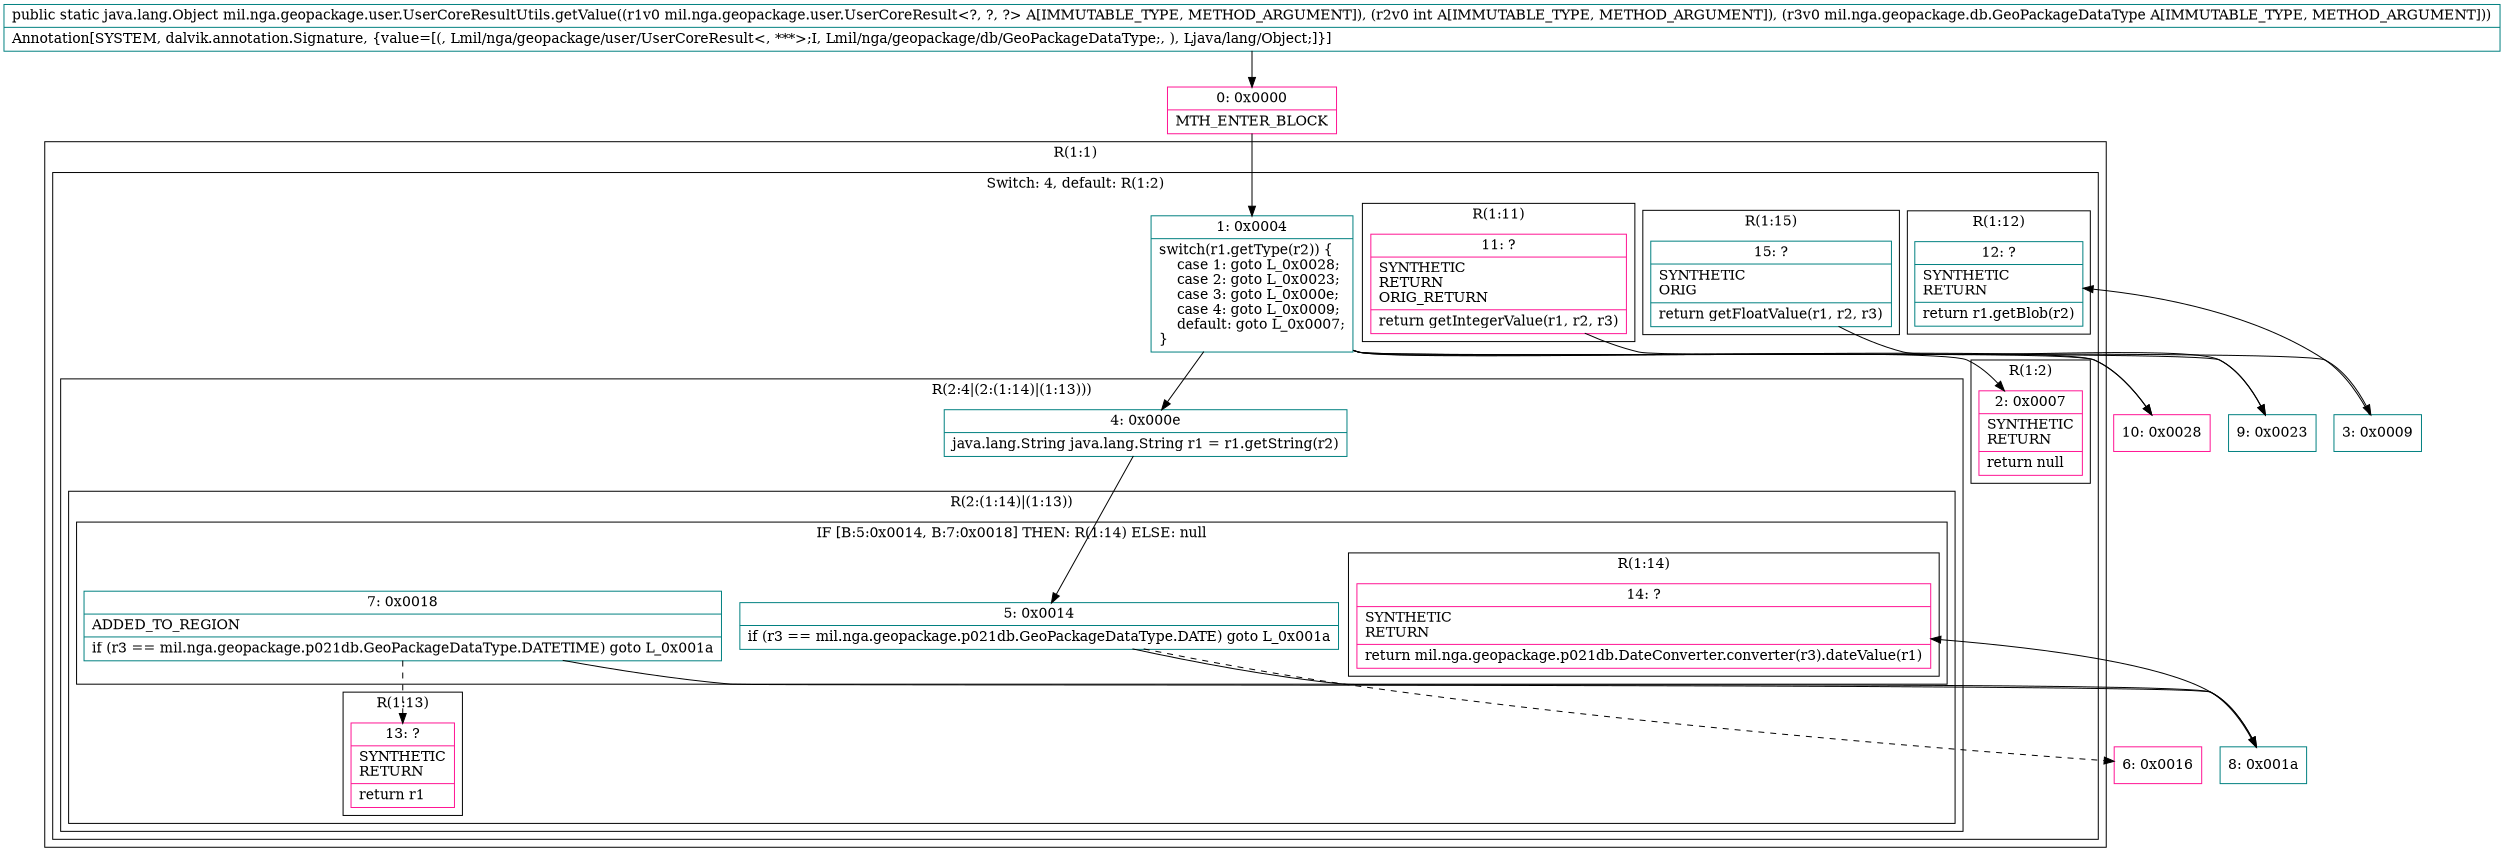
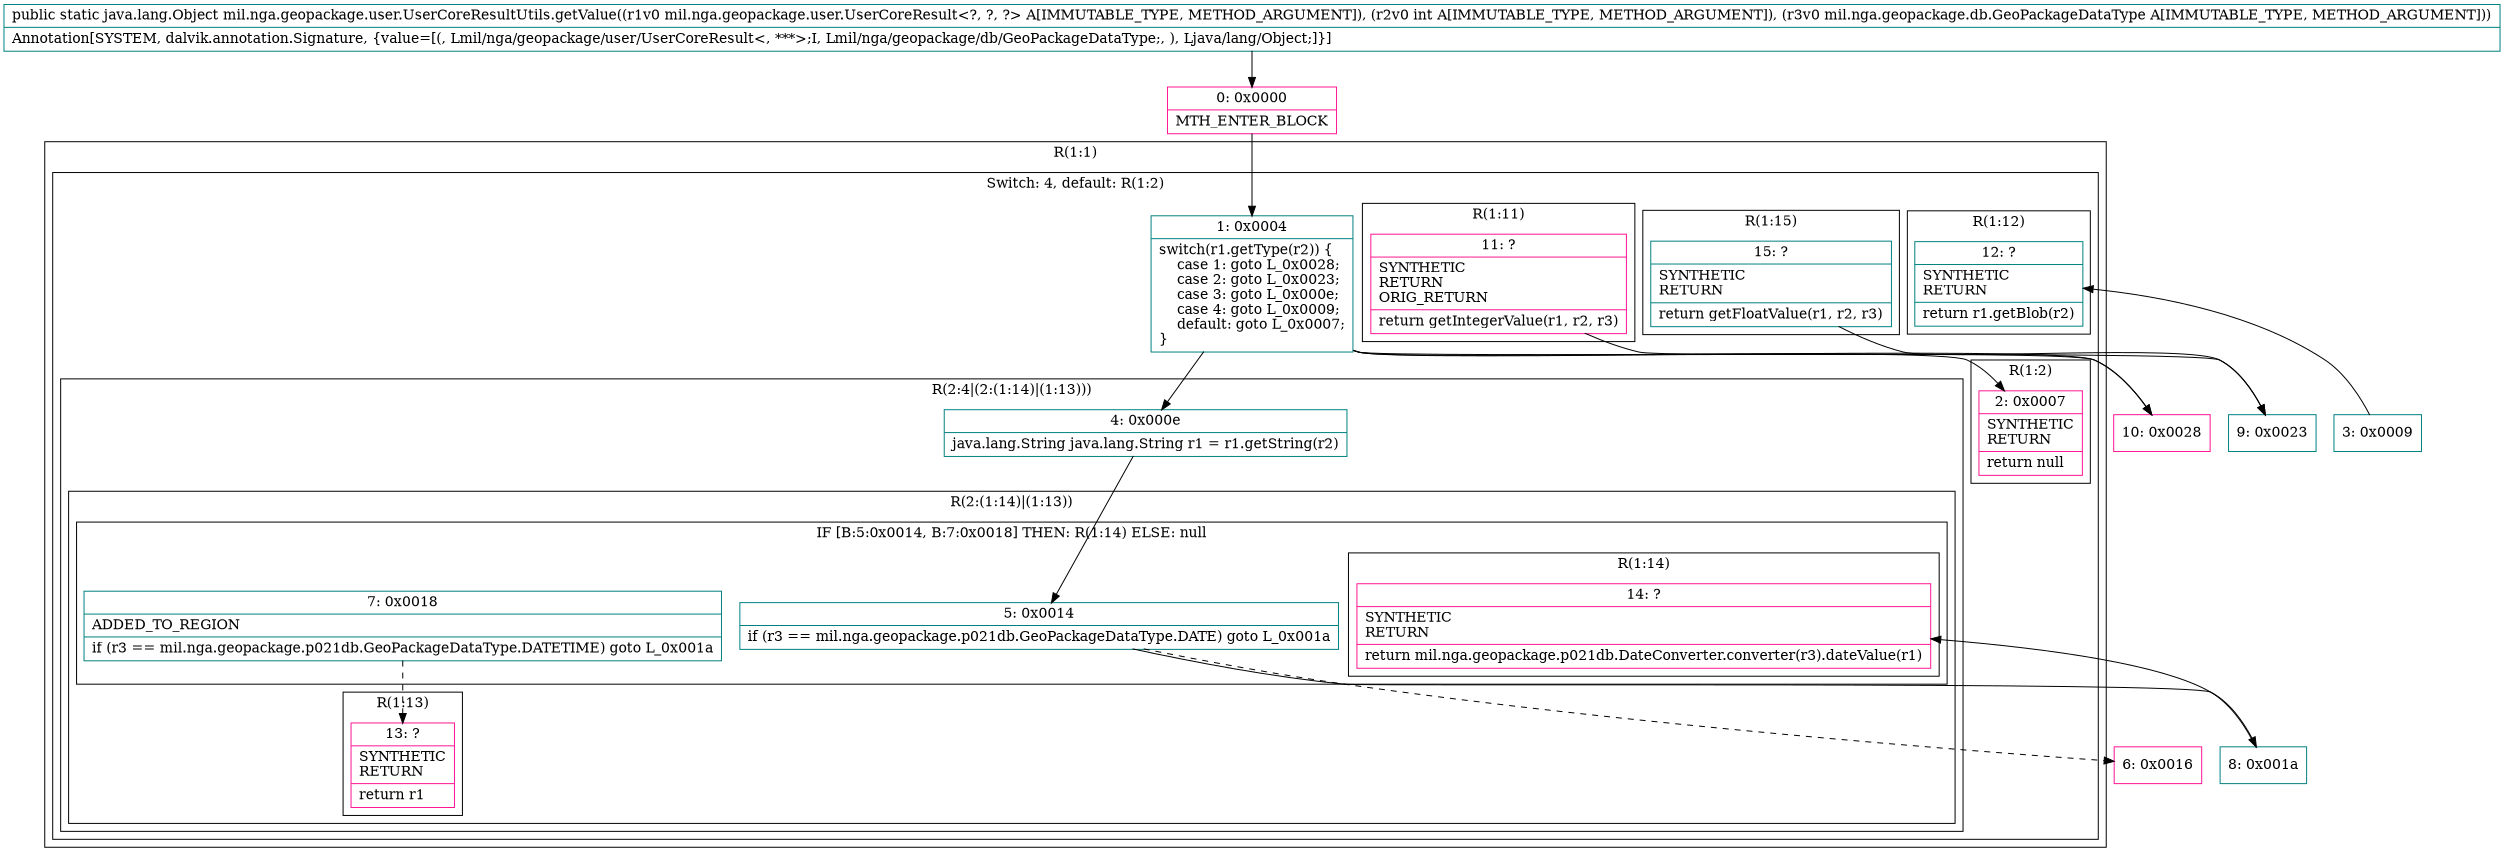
node "15: ?": text "ORIG" -> "RETURN"
edge "1: 0x0004" -> "3: 0x0009": removed
edge "7: 0x0018" -> "8: 0x001a": removed
